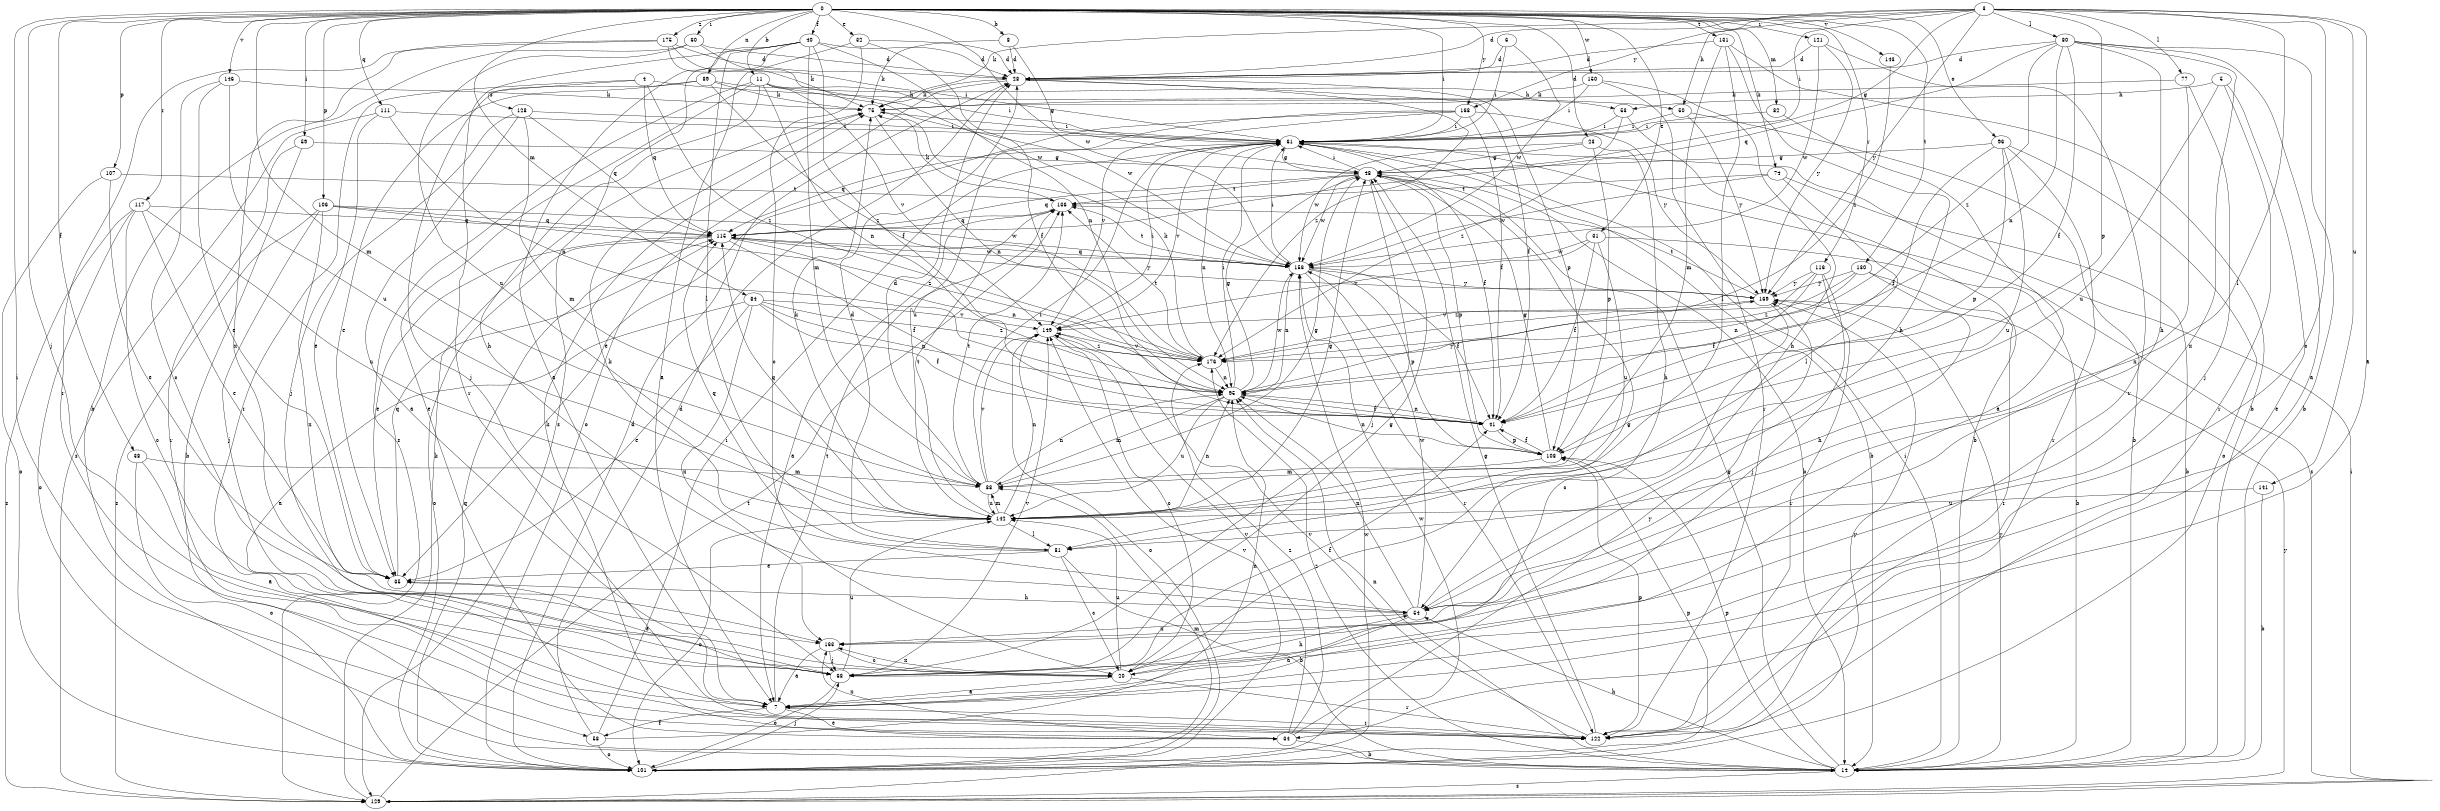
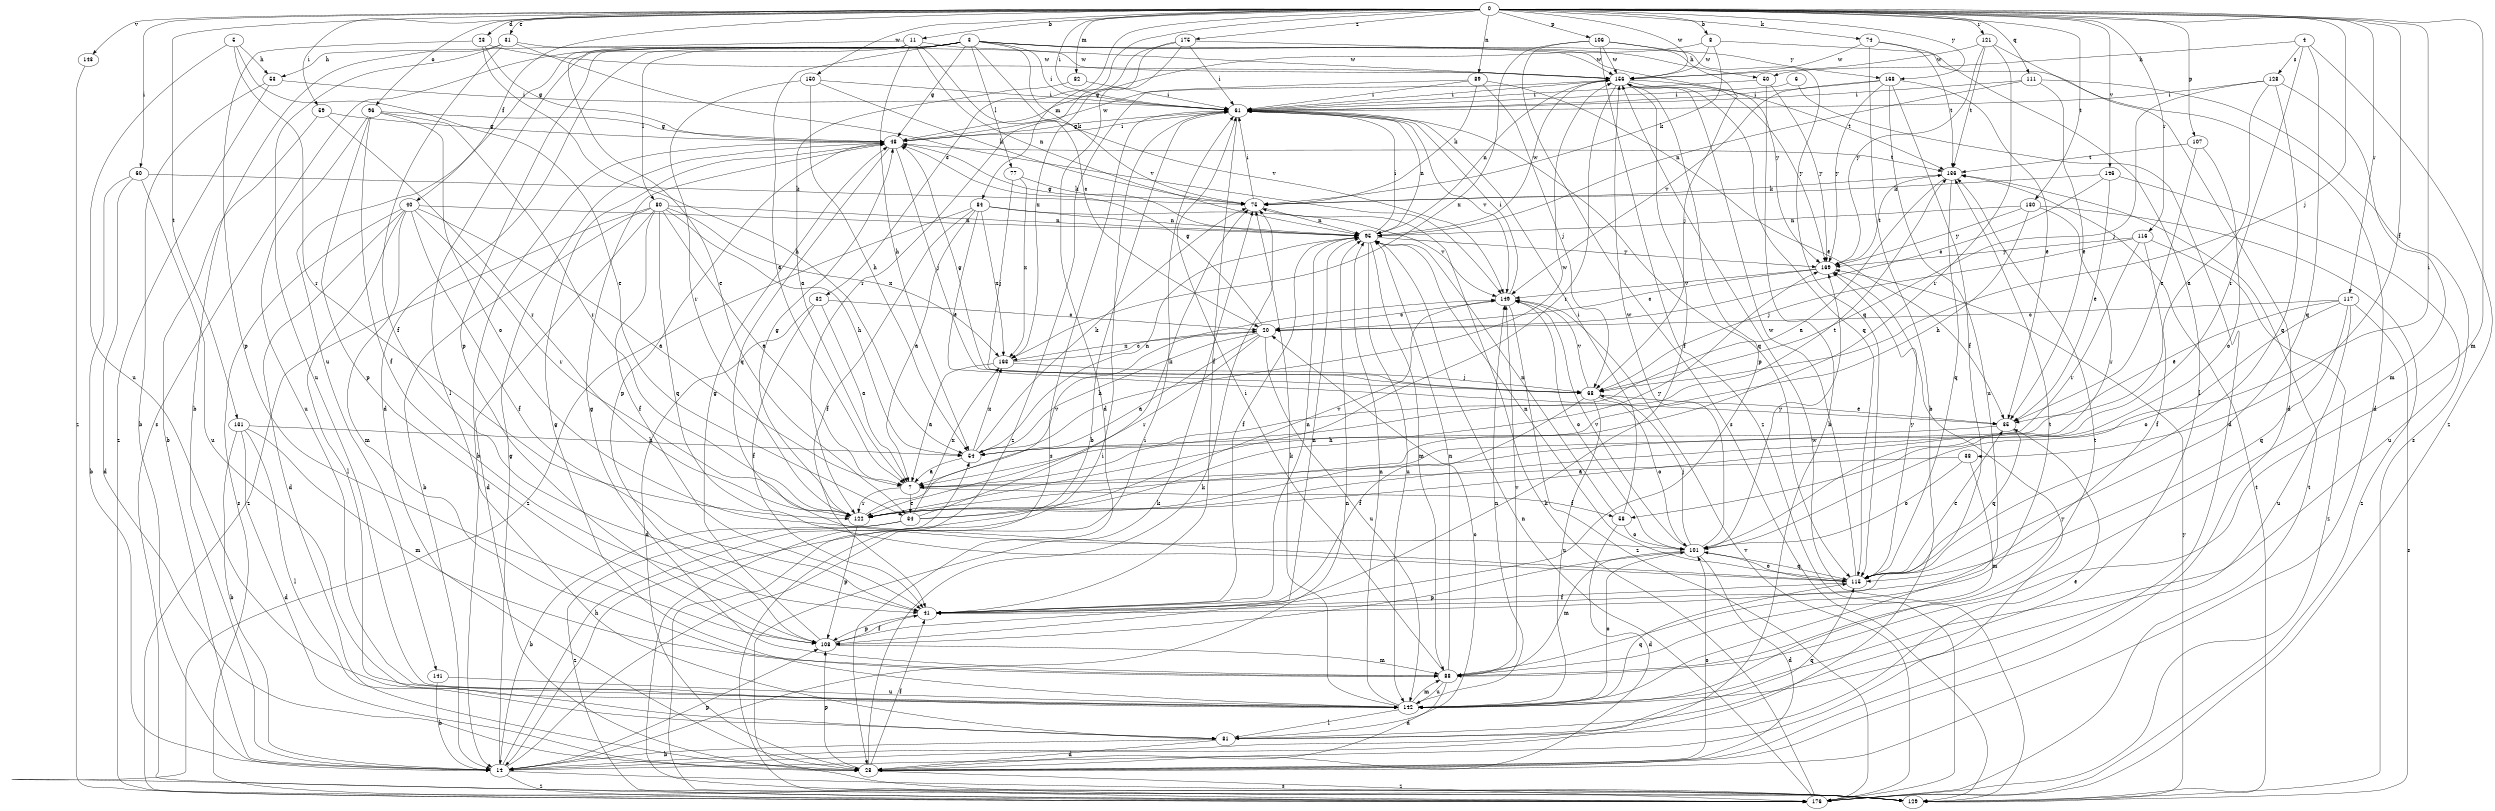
edge "121" -> "136": added, label "t"
edge "6" -> "156": now "8" -> "156"
